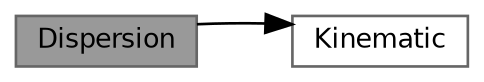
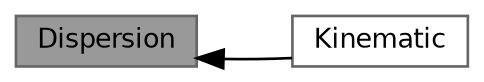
edge "Dispersion" -> "Kinematic": reversed
